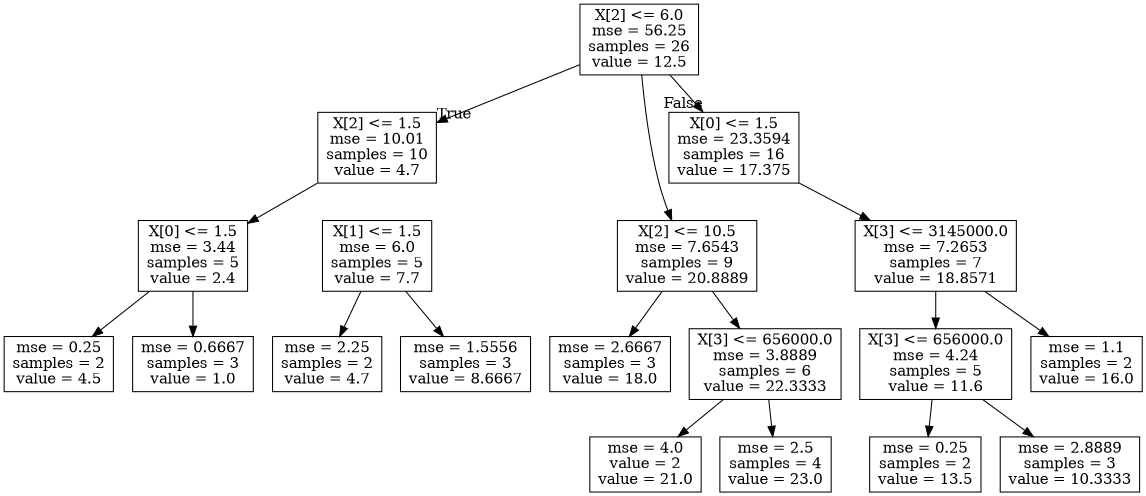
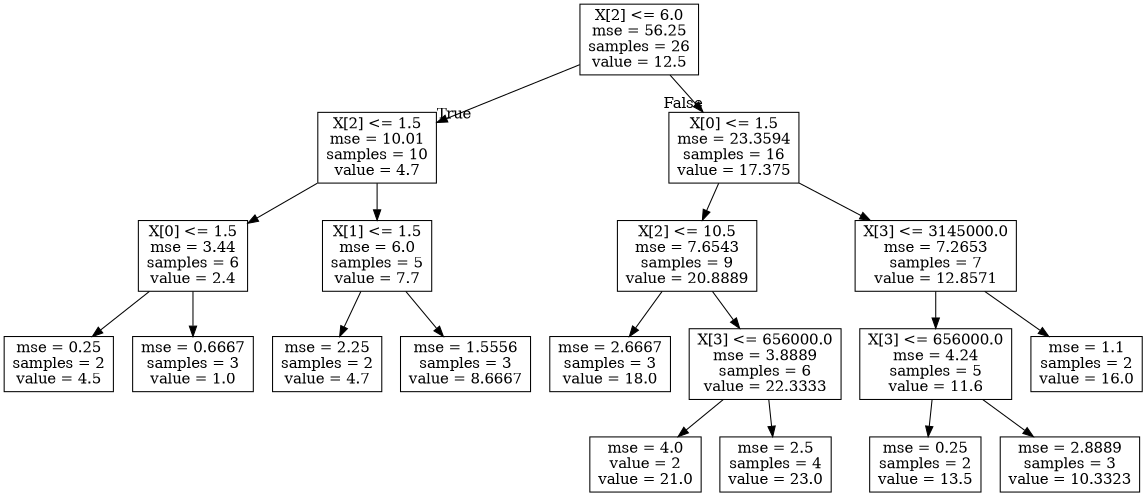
edge "X[2] <= 6.0 mse = 56.25 samples = 26 value = 12.5" -> "X[2] <= 10.5 mse = 7.6543 samples = 9 value = 20.8889": now "X[0] <= 1.5 mse = 23.3594 samples = 16 value = 17.375" -> "X[2] <= 10.5 mse = 7.6543 samples = 9 value = 20.8889"
edge "X[2] <= 1.5 mse = 10.01 samples = 10 value = 4.7" -> "X[1] <= 1.5 mse = 6.0 samples = 5 value = 7.7": added
node "X[0] <= 1.5 mse = 3.44 samples = 5 value = 2.4": label "X[0] <= 1.5 mse = 3.44 samples = 5 value = 2.4" -> "X[0] <= 1.5 mse = 3.44 samples = 6 value = 2.4"
node "X[3] <= 3145000.0 mse = 7.2653 samples = 7 value = 18.8571": label "X[3] <= 3145000.0 mse = 7.2653 samples = 7 value = 18.8571" -> "X[3] <= 3145000.0 mse = 7.2653 samples = 7 value = 12.8571"
node "mse = 2.8889 samples = 3 value = 10.3333": label "mse = 2.8889 samples = 3 value = 10.3333" -> "mse = 2.8889 samples = 3 value = 10.3323"
